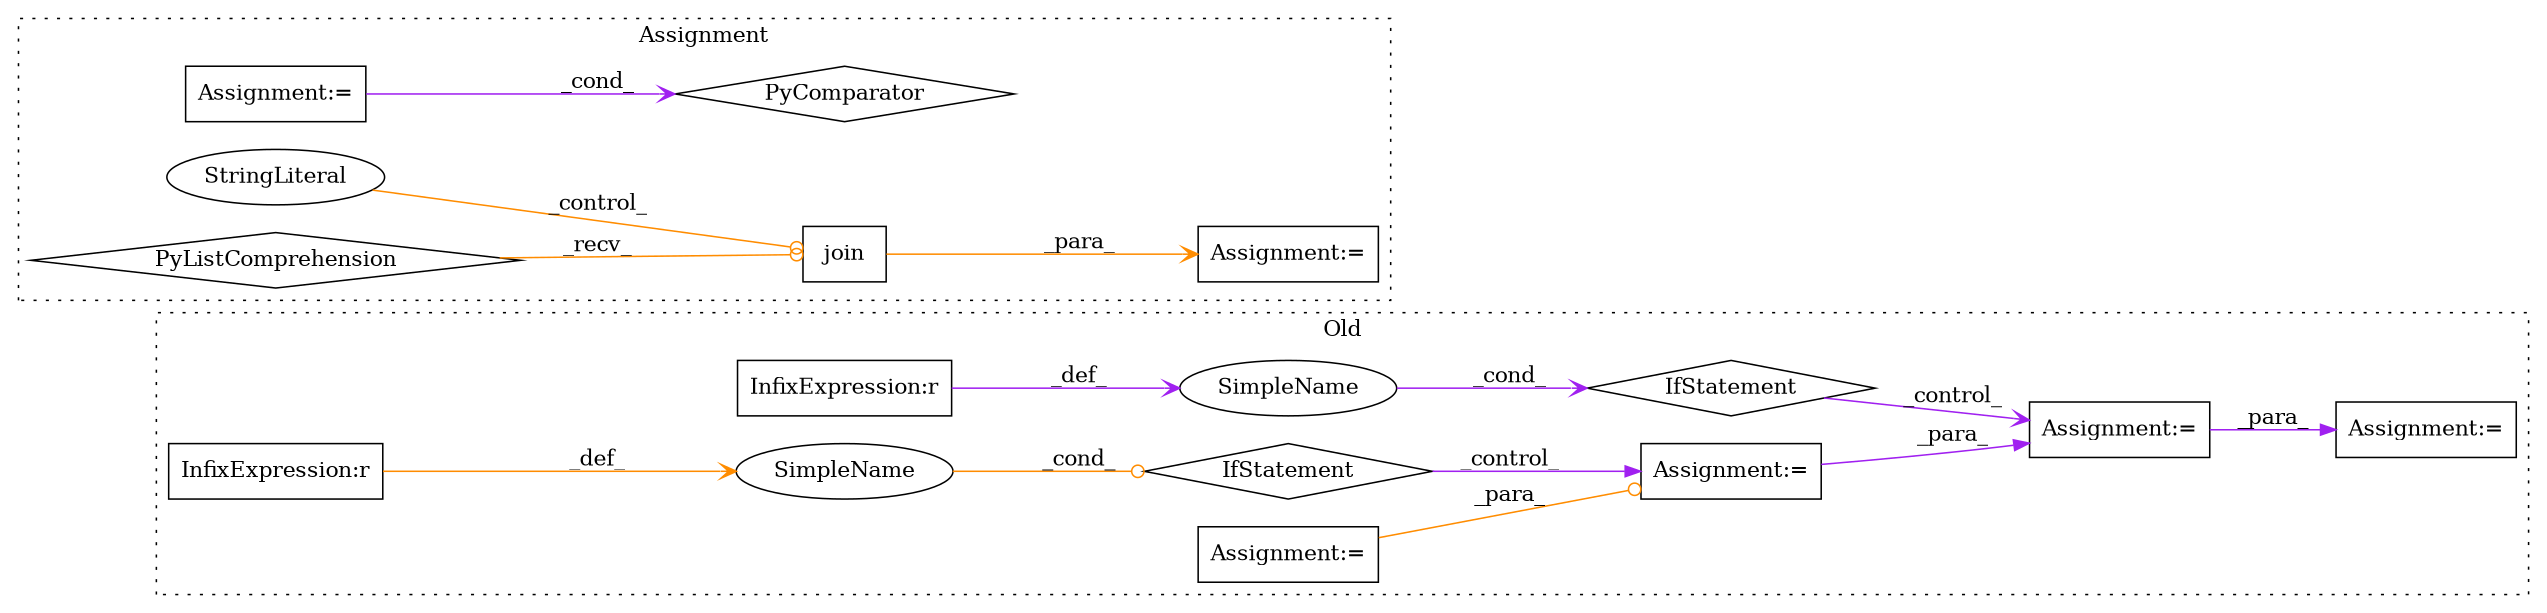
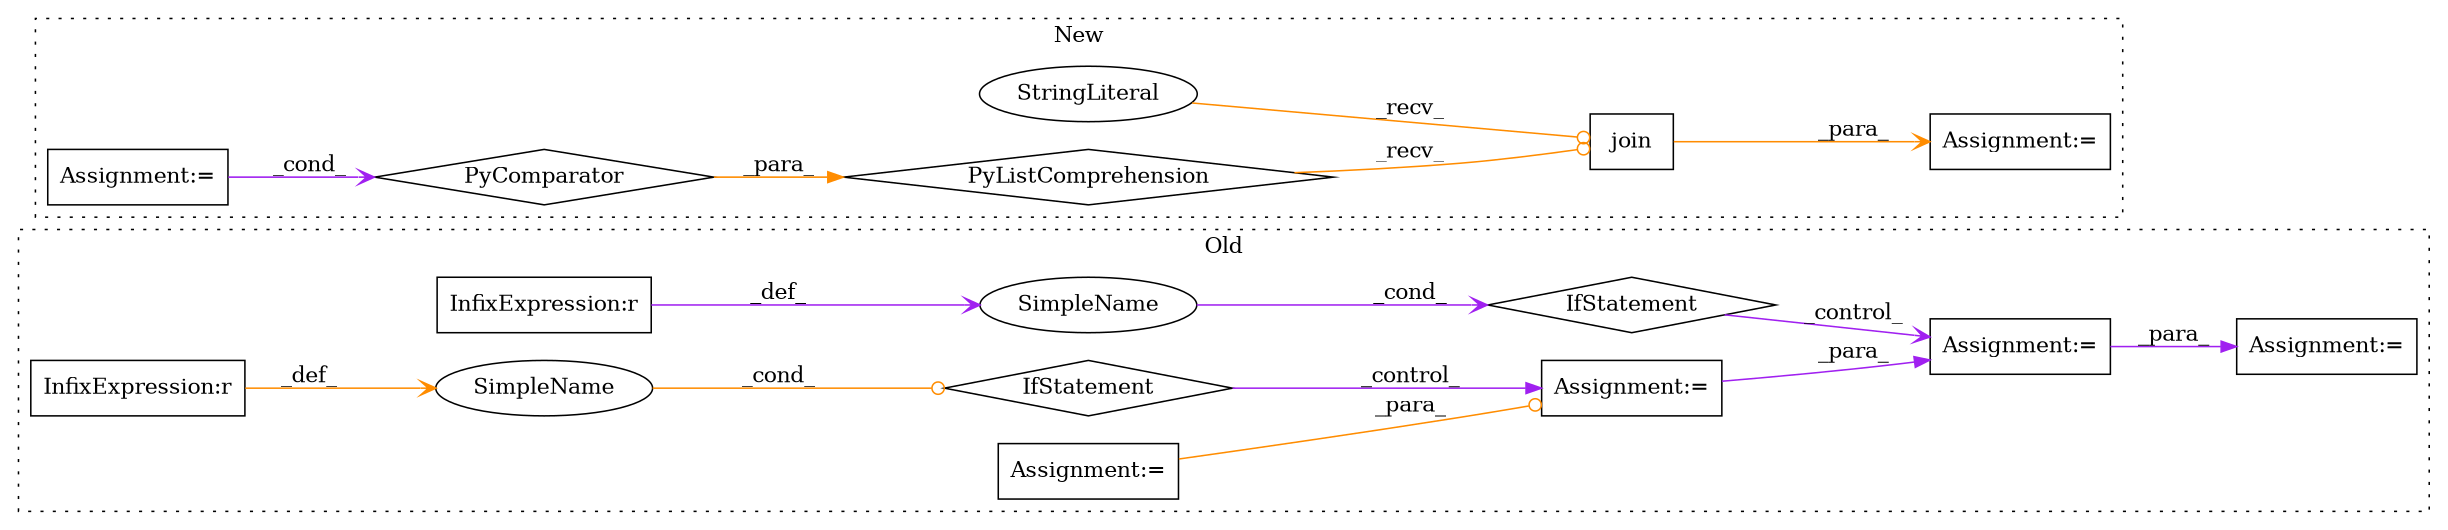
cluster "Assignment": label "Assignment" -> "New"
edge "PyComparator" -> "PyListComprehension": added, label "_para_"
edge "StringLiteral" -> "join": label "_control_" -> "_recv_"
